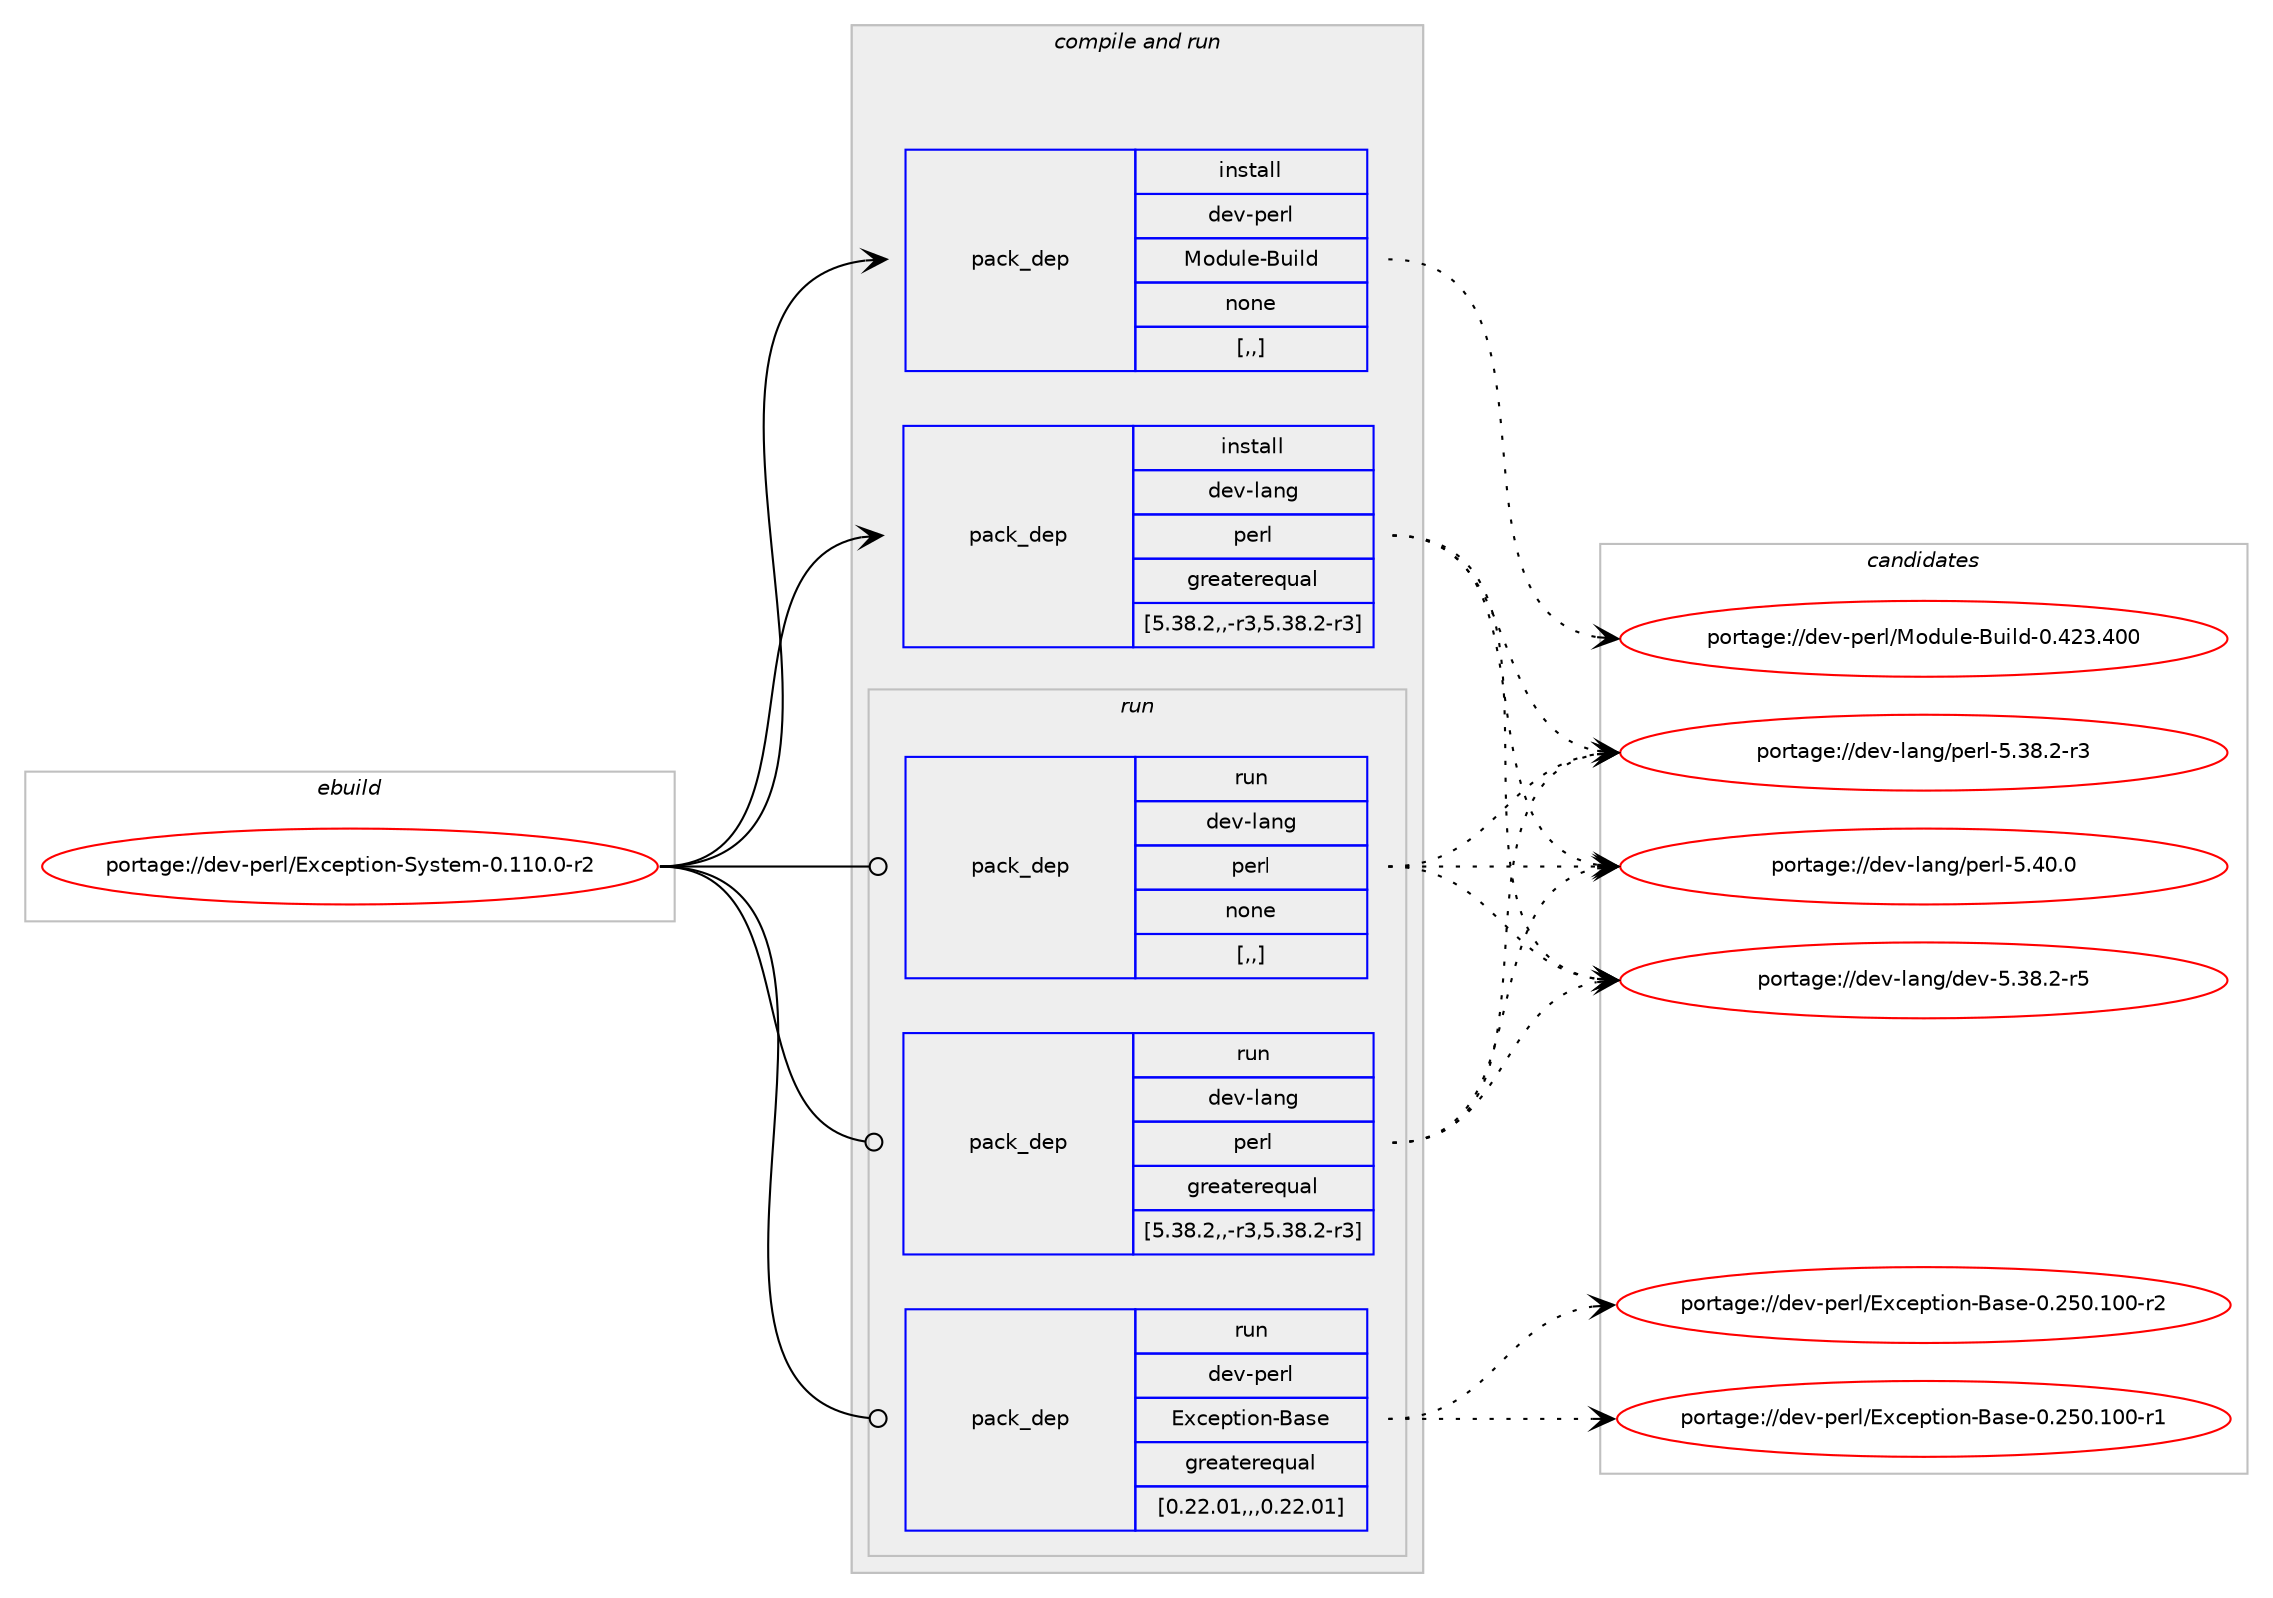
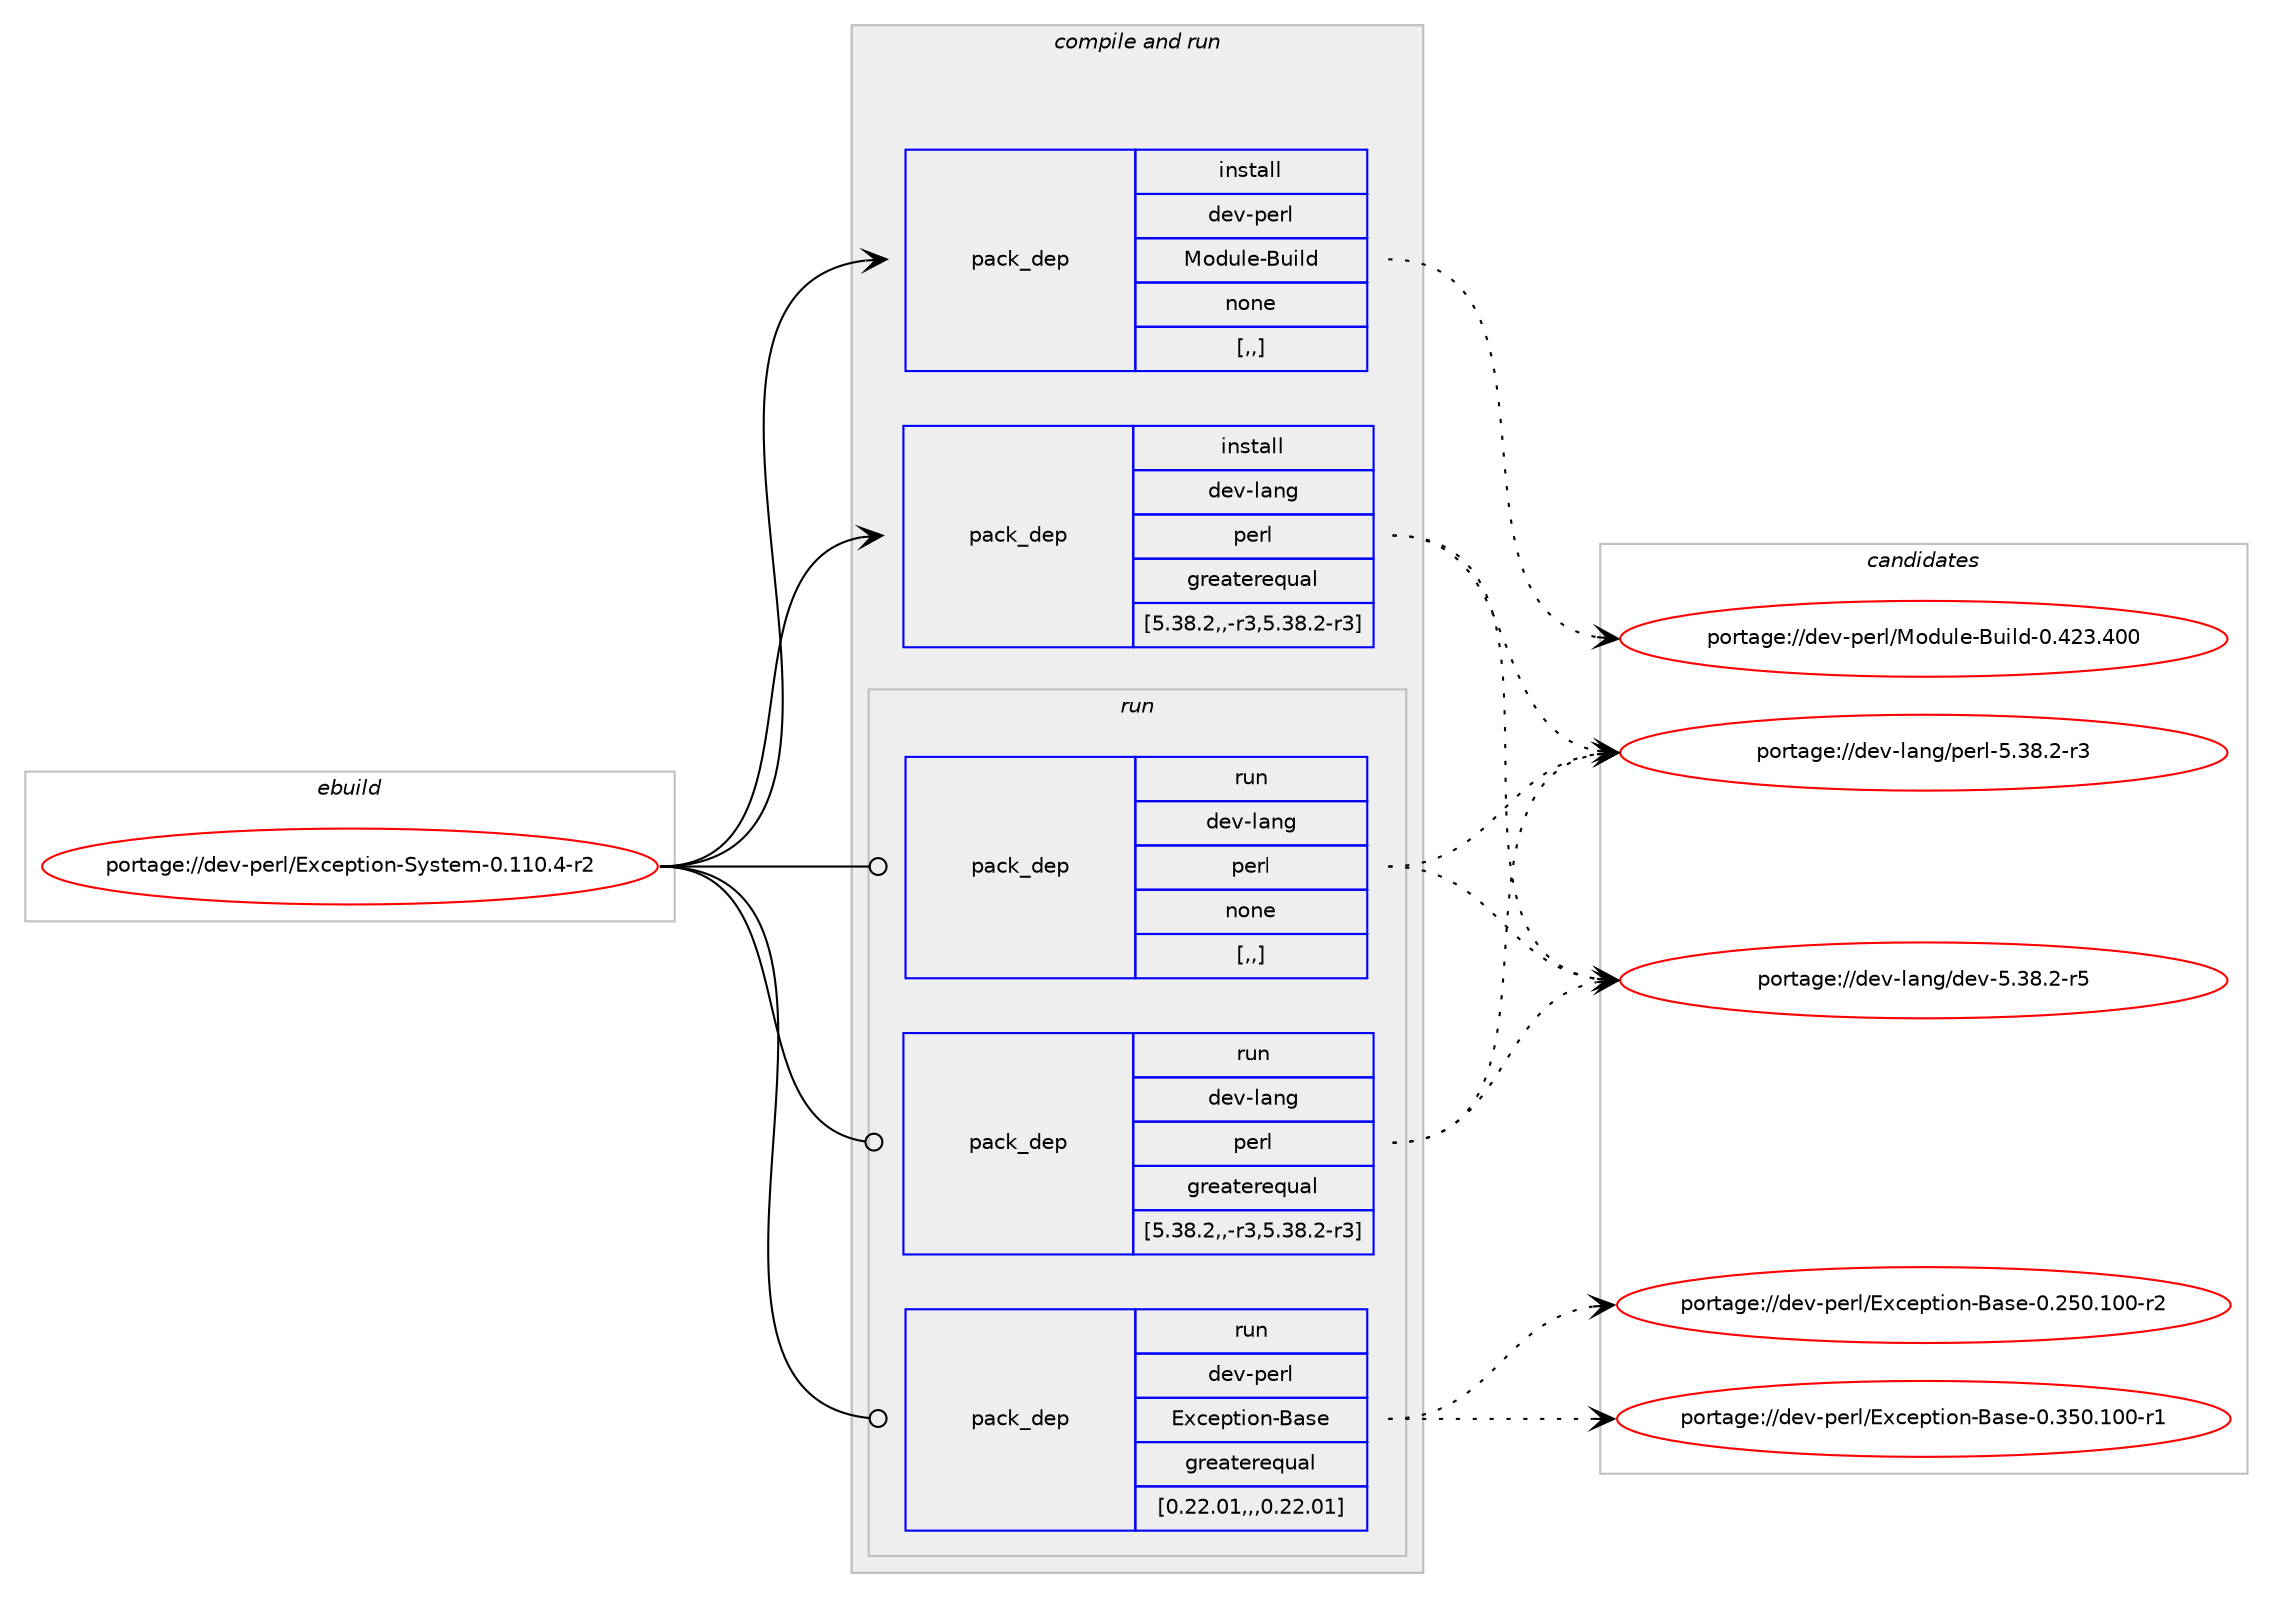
node "portage://dev-perl/Exception-System-0.110.0-r2": label "portage://dev-perl/Exception-System-0.110.0-r2" -> "portage://dev-perl/Exception-System-0.110.4-r2"
node "portage://dev-lang/perl-5.40.0": removed
node "portage://dev-perl/Exception-Base-0.250.100-r1": label "portage://dev-perl/Exception-Base-0.250.100-r1" -> "portage://dev-perl/Exception-Base-0.350.100-r1"
